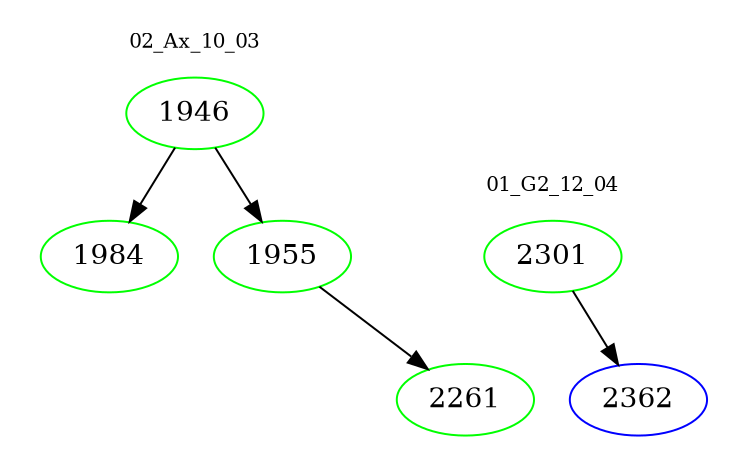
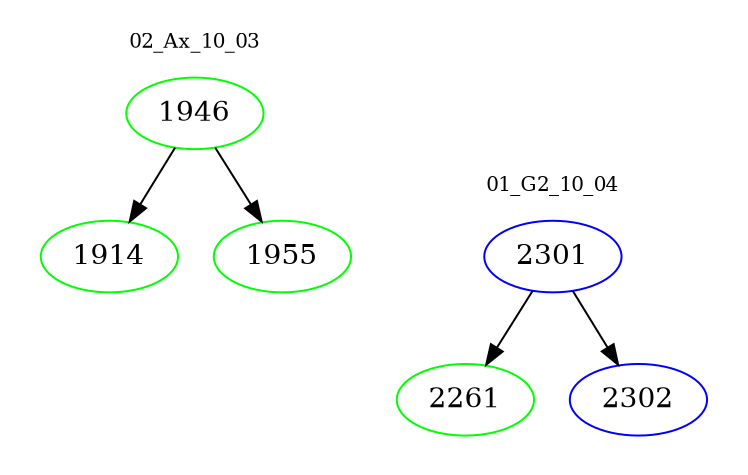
cluster "01_G2_12_04": label "01_G2_12_04" -> "01_G2_10_04"
node "1984": label "1984" -> "1914"
node "2301": color green -> blue
edge "1955" -> "2261": now "2301" -> "2261"
node "2362": label "2362" -> "2302"
